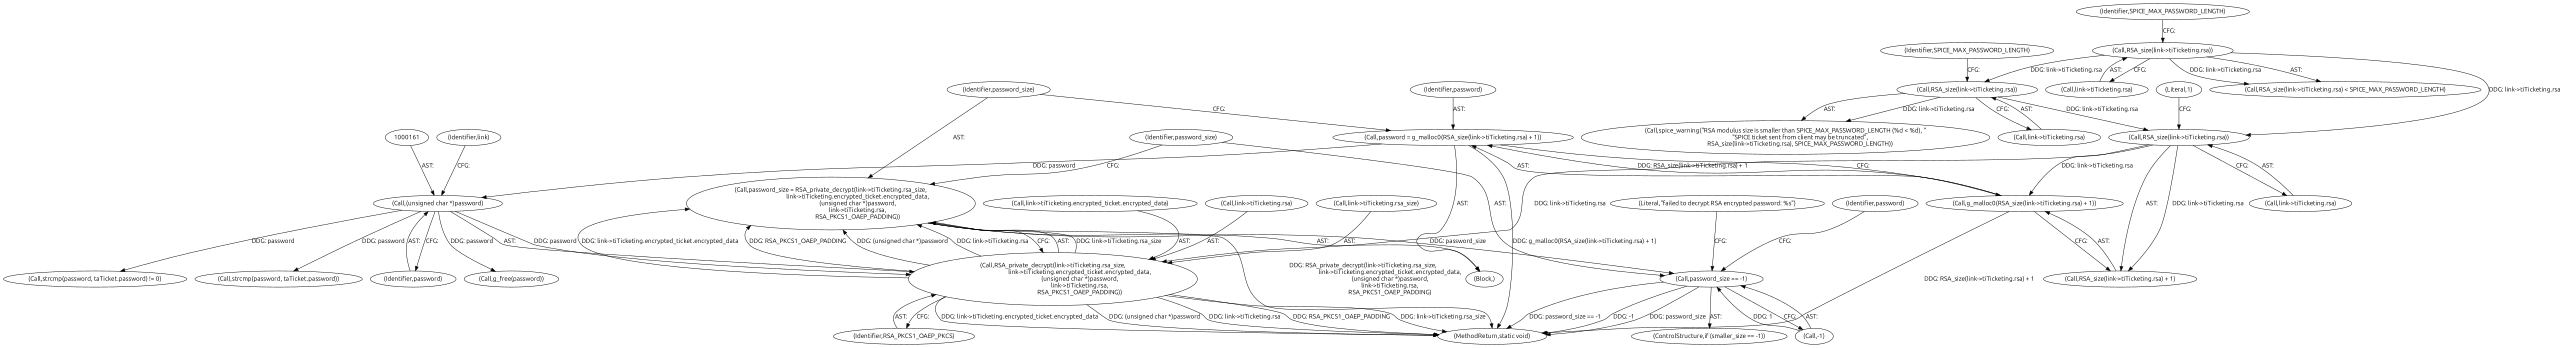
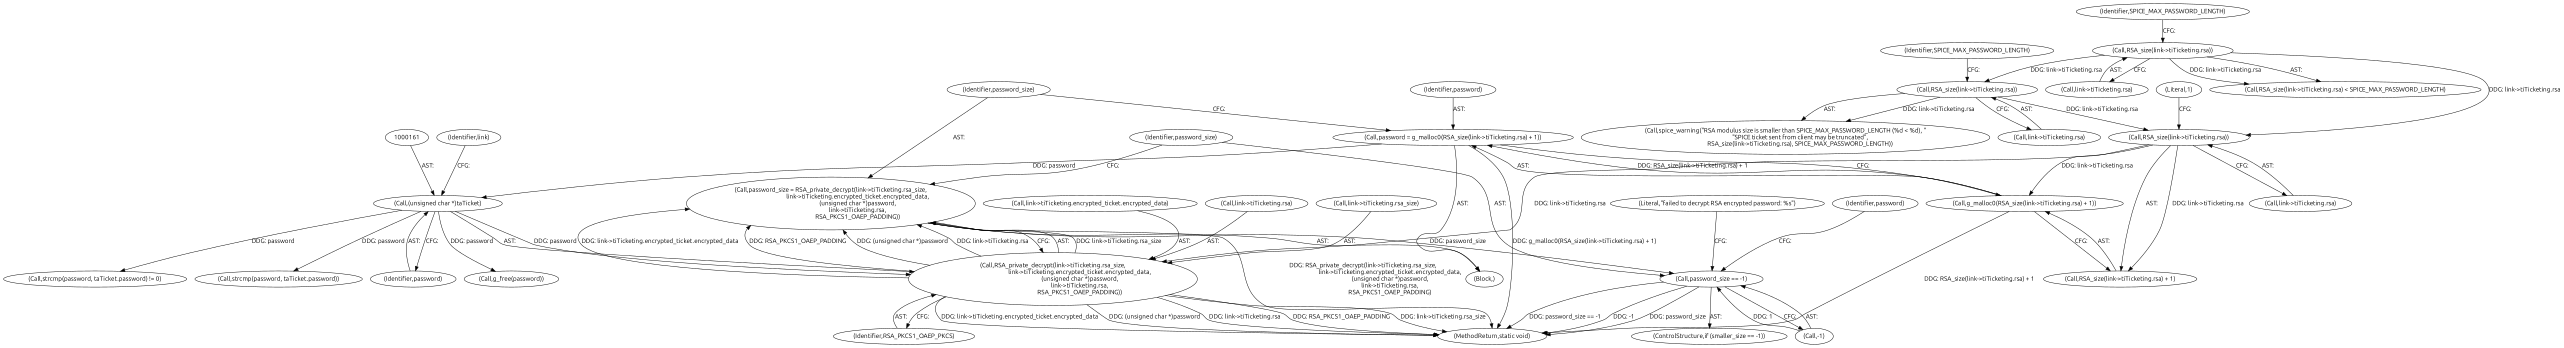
node "(Call,(unsigned char *)password)": label "(Call,(unsigned char *)password)" -> "(Call,(unsigned char *)taTicket)"
